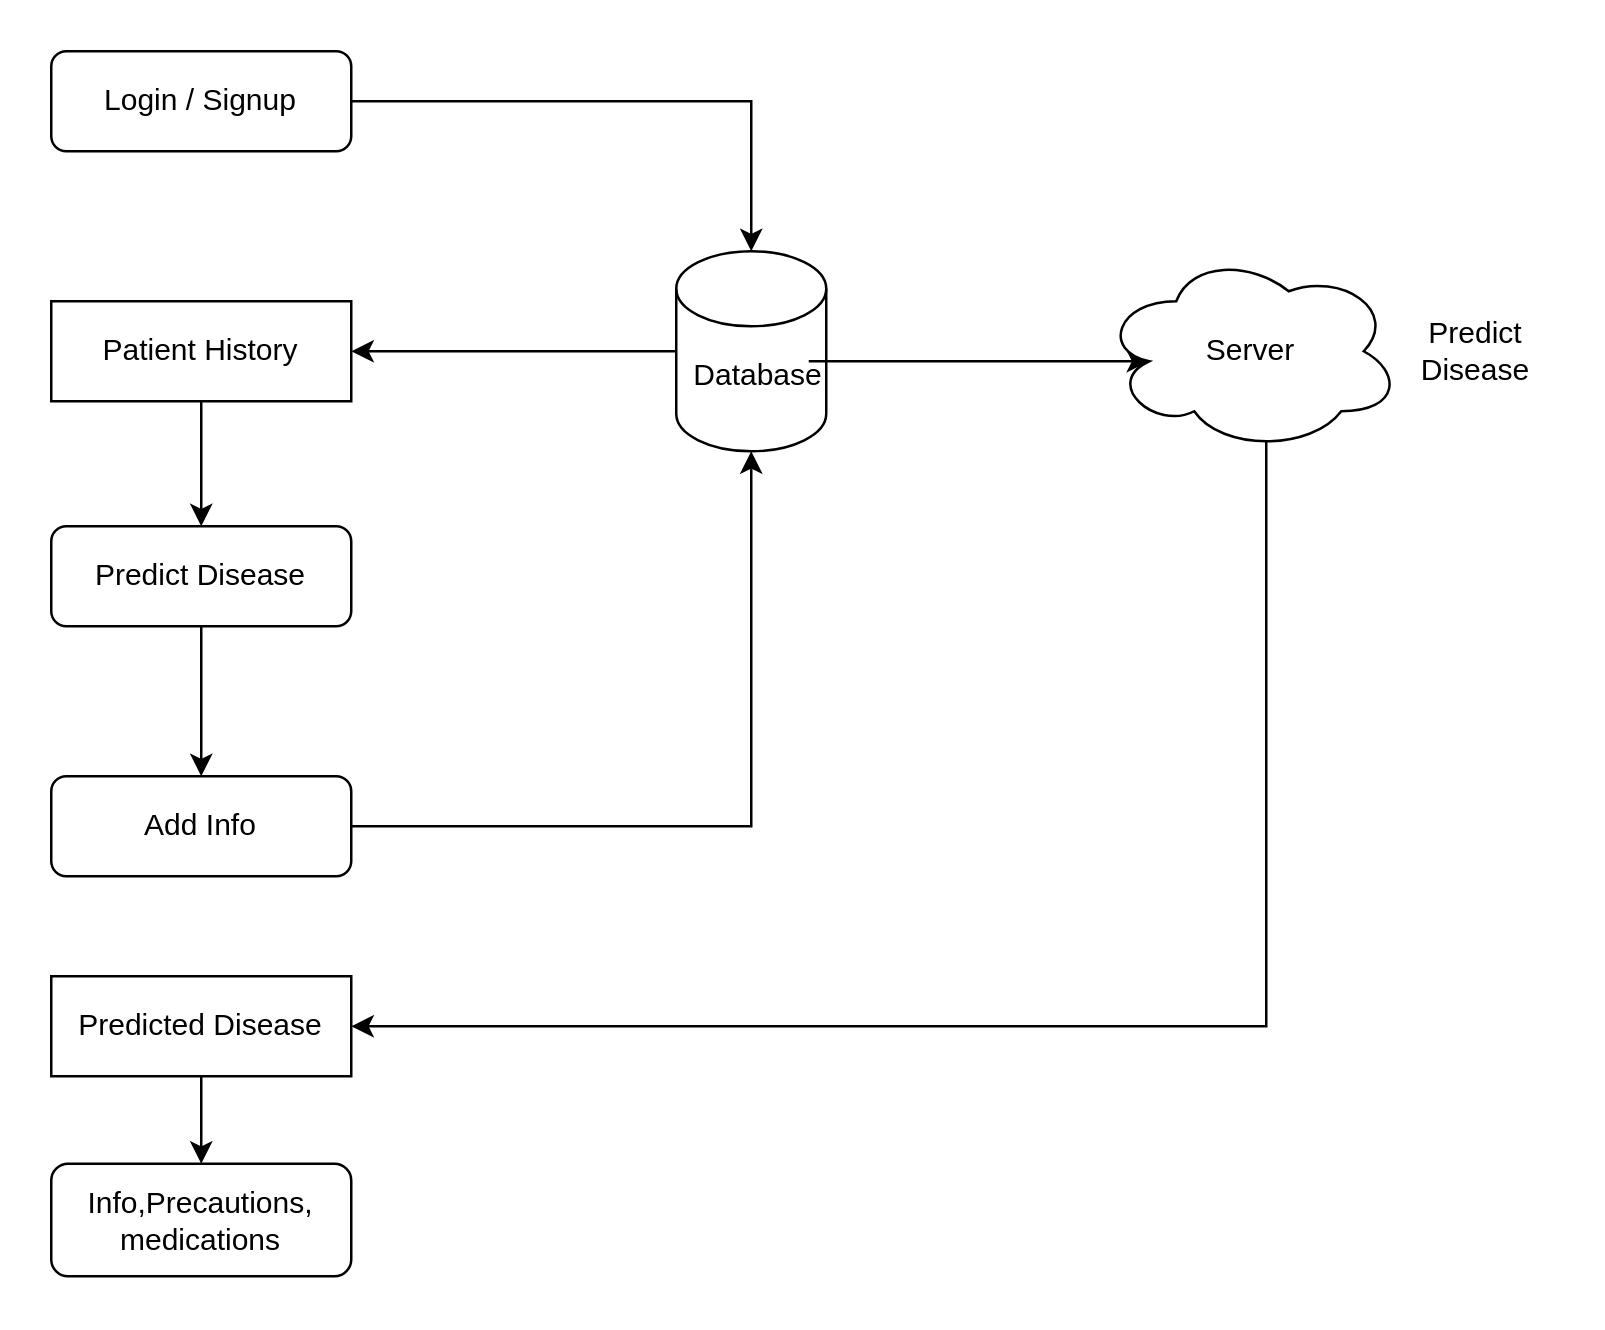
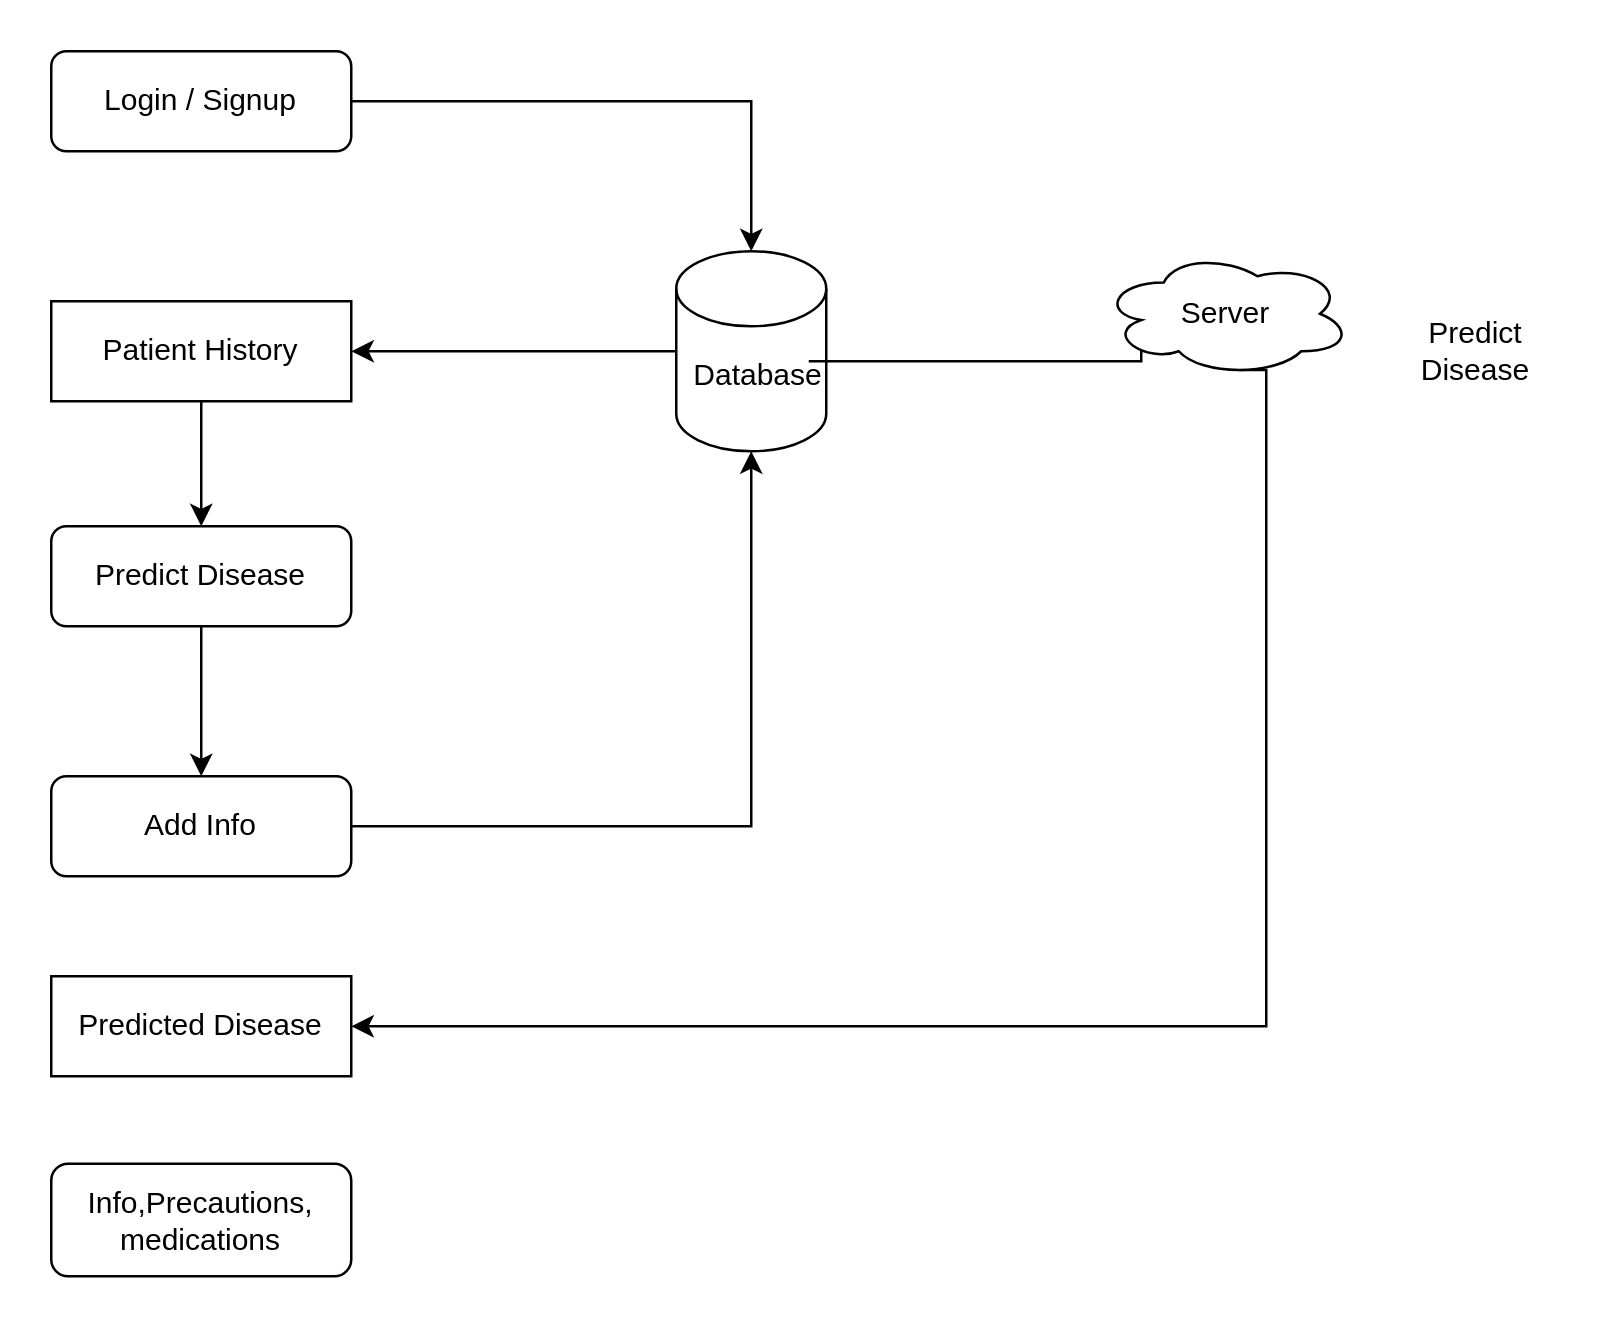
node "Server": size 300x200 -> 250x125
edge "Predicted Disease" -> "Info,Precautions, medications": removed
